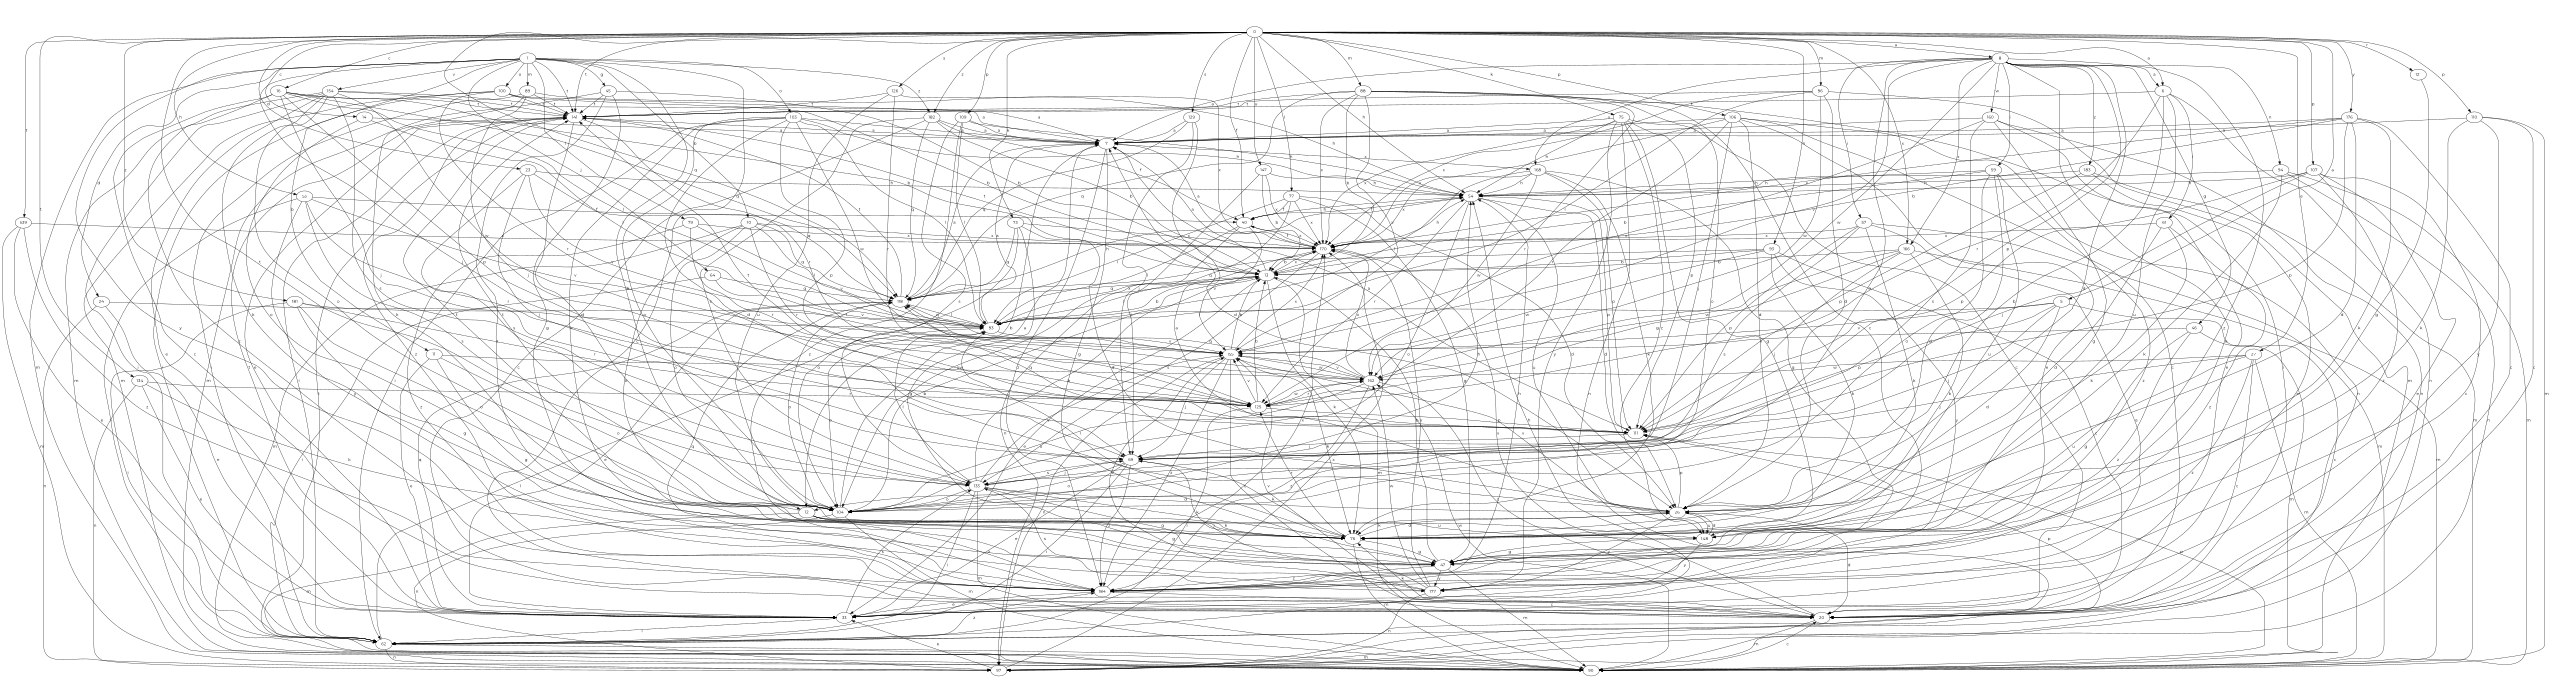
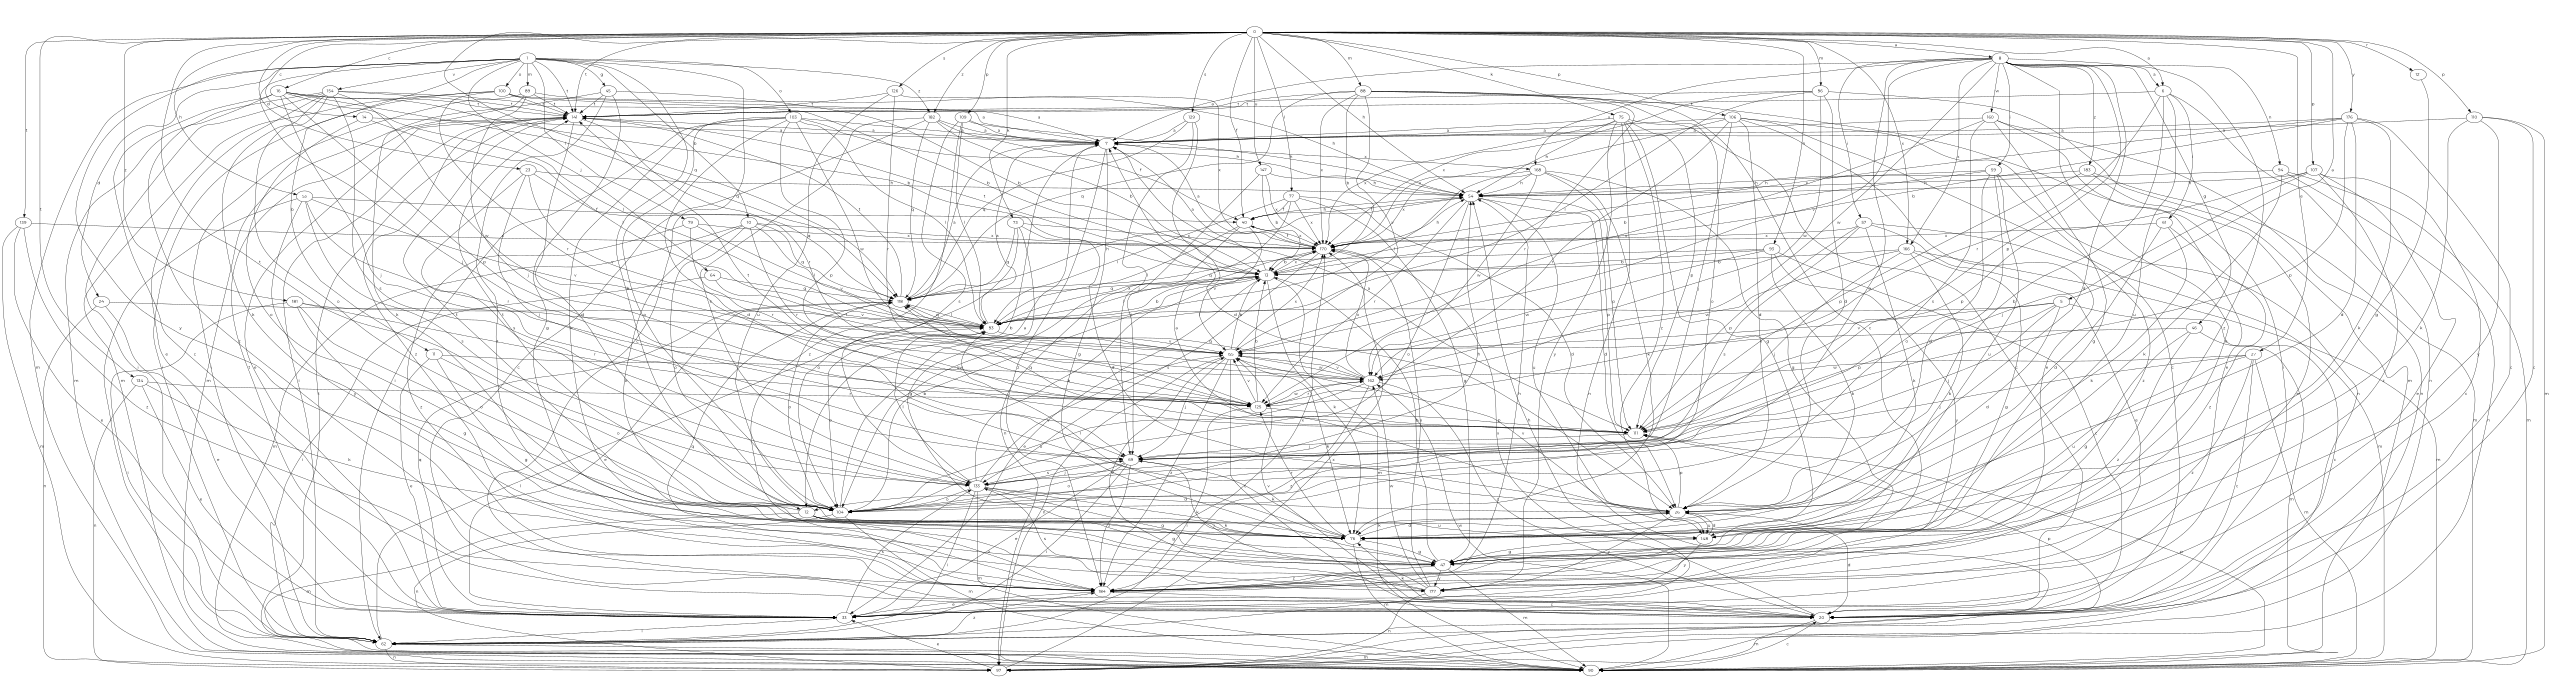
node "639": label "639" -> "139"
edge "166" -> "125": now "166" -> "47"
